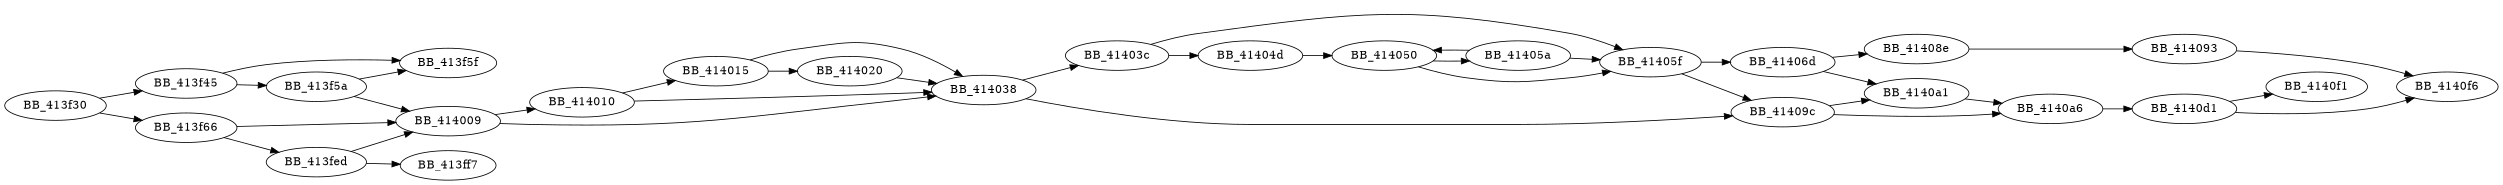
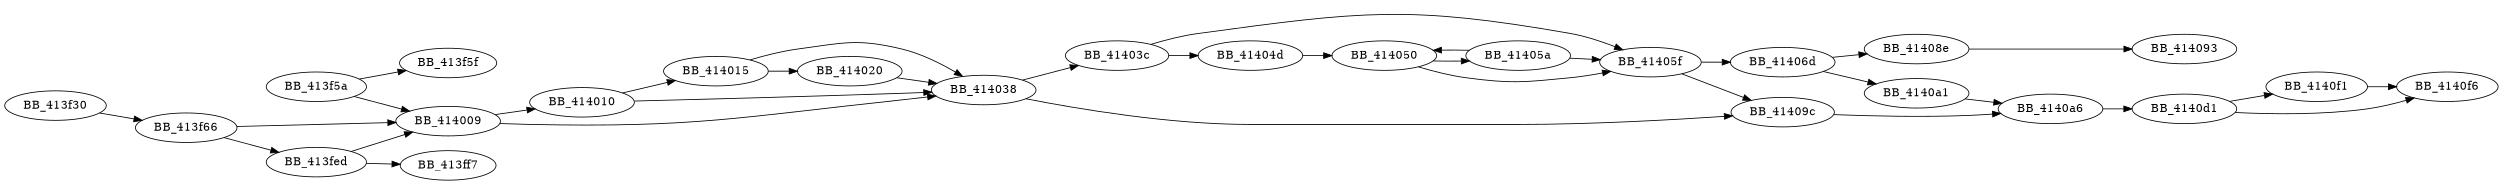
edge "BB_414093" -> "BB_4140f6": now "BB_4140f1" -> "BB_4140f6"
node "BB_413f45": removed
edge "BB_41409c" -> "BB_4140a1": removed
